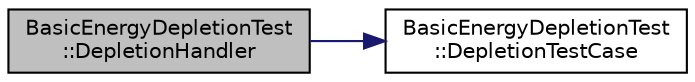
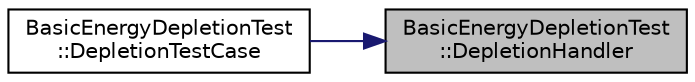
edge "BasicEnergyDepletionTest ::DepletionHandler" -> "BasicEnergyDepletionTest ::DepletionTestCase": reversed
